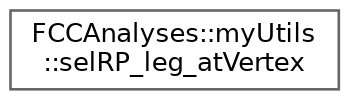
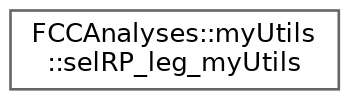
node "FCCAnalyses::myUtils ::selRP_leg_atVertex": label "FCCAnalyses::myUtils ::selRP_leg_atVertex" -> "FCCAnalyses::myUtils ::selRP_leg_myUtils"
